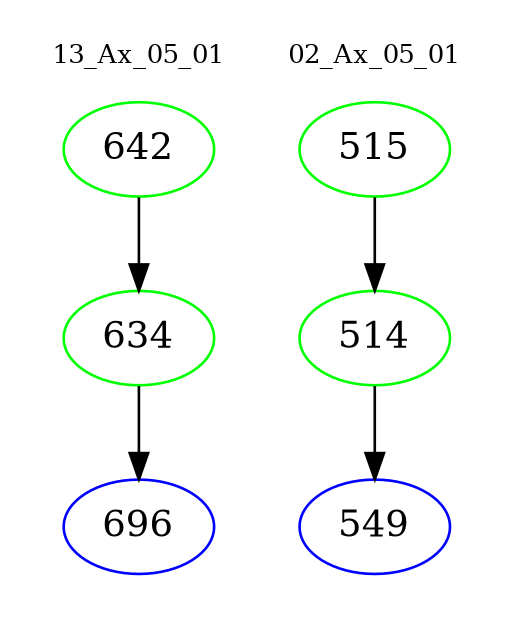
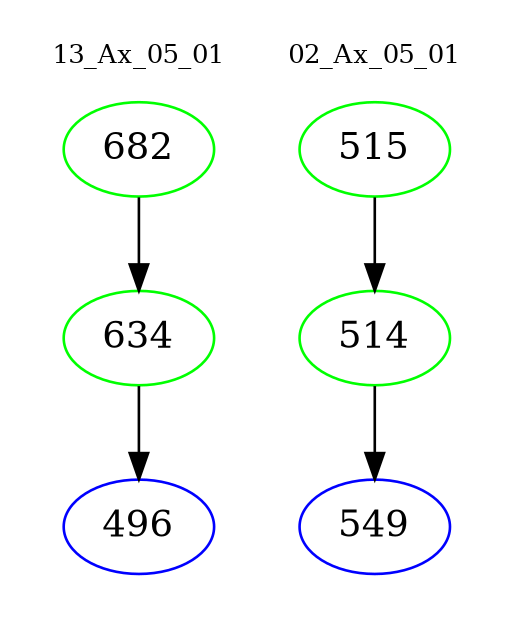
node "642": label "642" -> "682"
node "696": label "696" -> "496"
